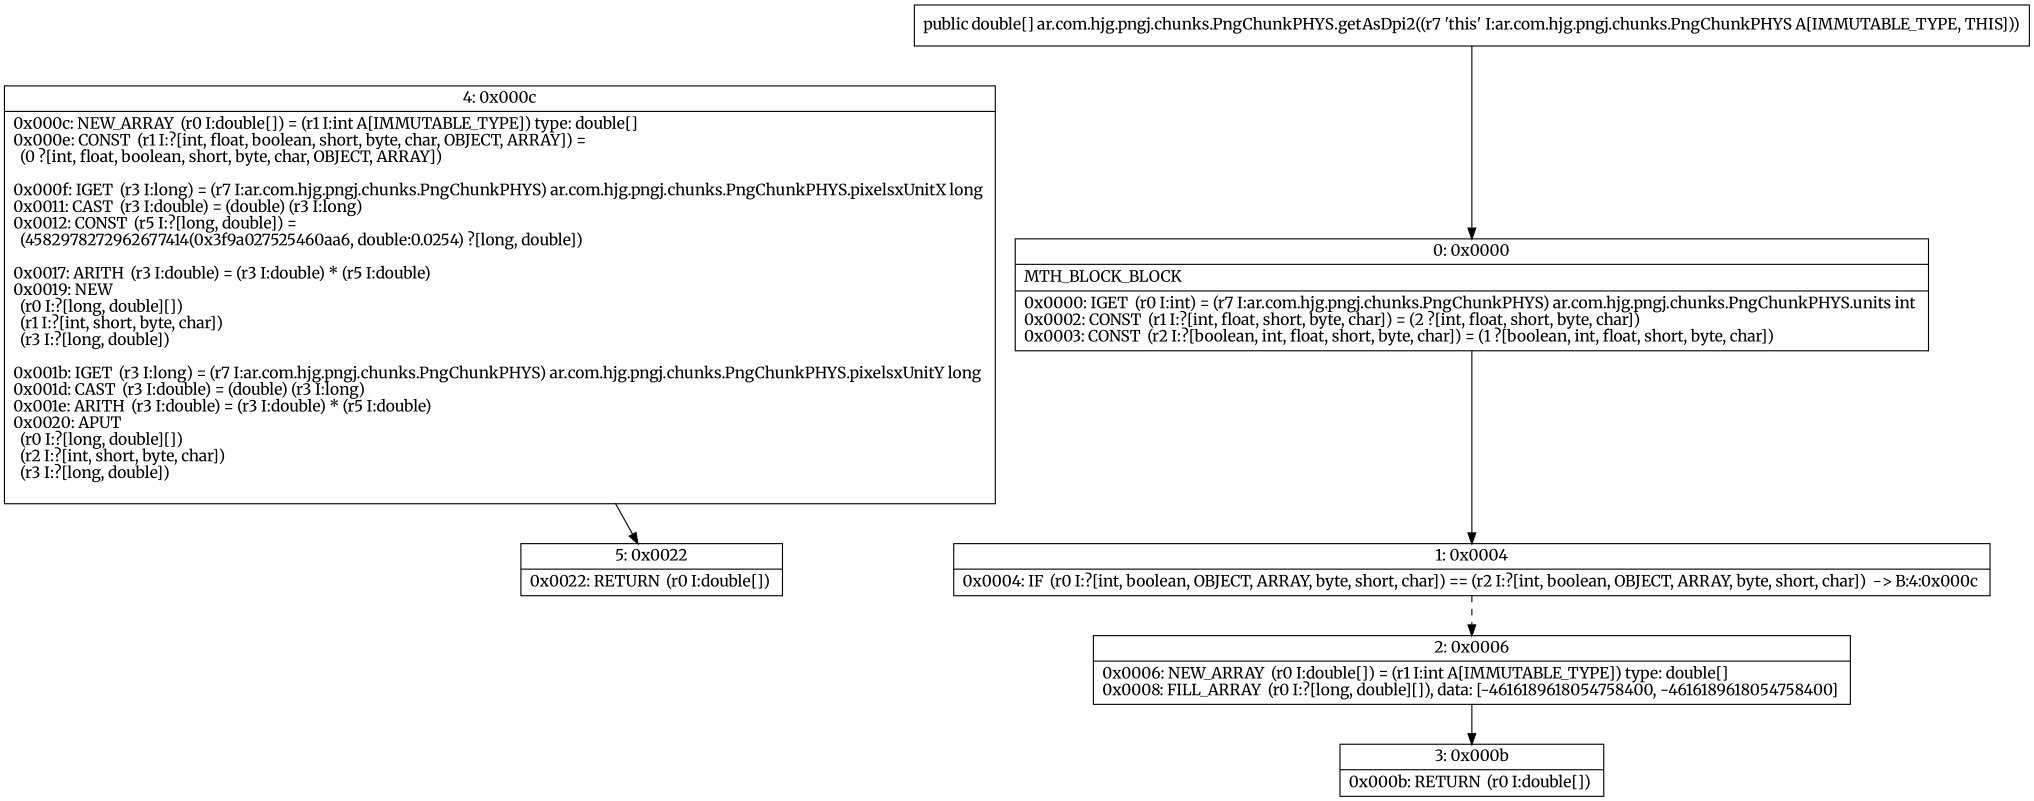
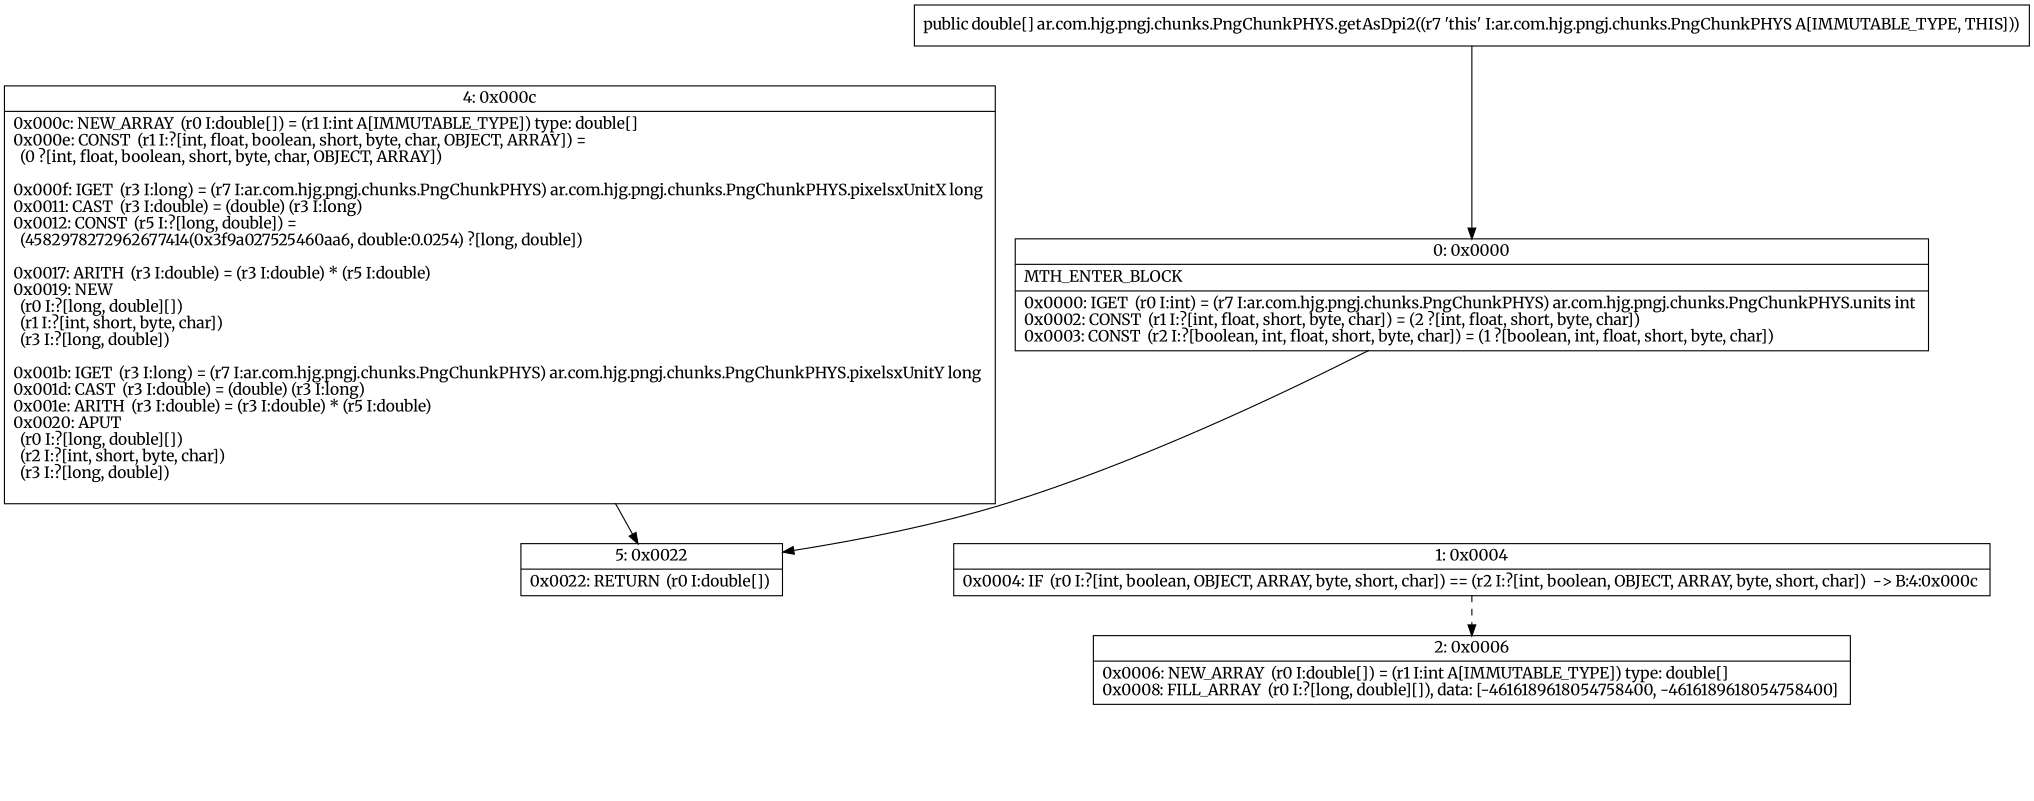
node "0: 0x0000": text "MTH_BLOCK_BLOCK" -> "MTH_ENTER_BLOCK"
edge "0: 0x0000" -> "1: 0x0004": now "0: 0x0000" -> "5: 0x0022"
node "3: 0x000b": removed
